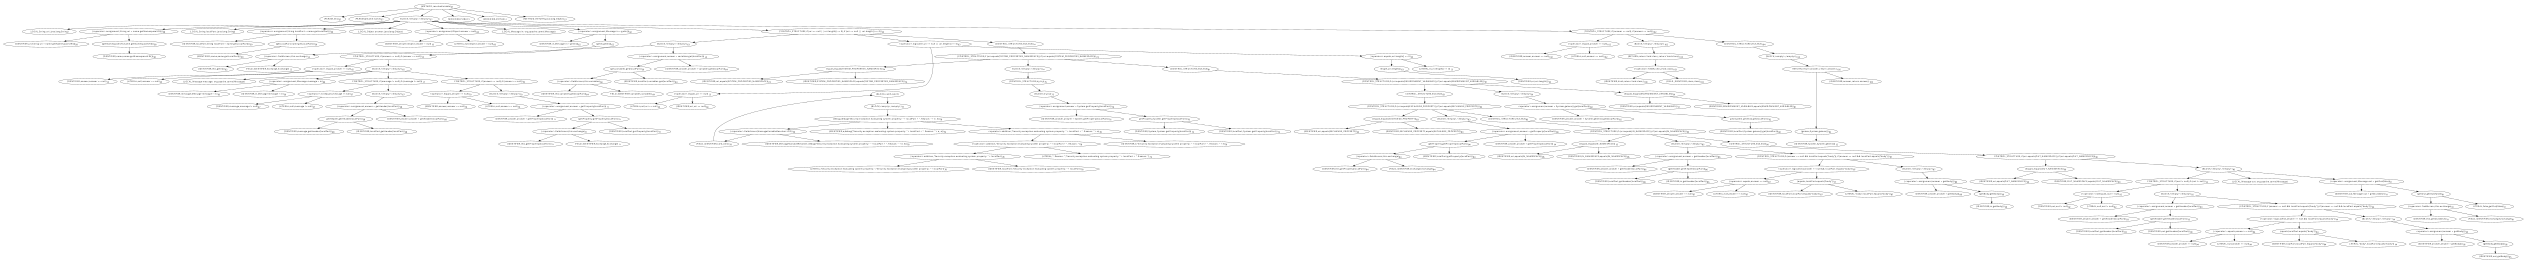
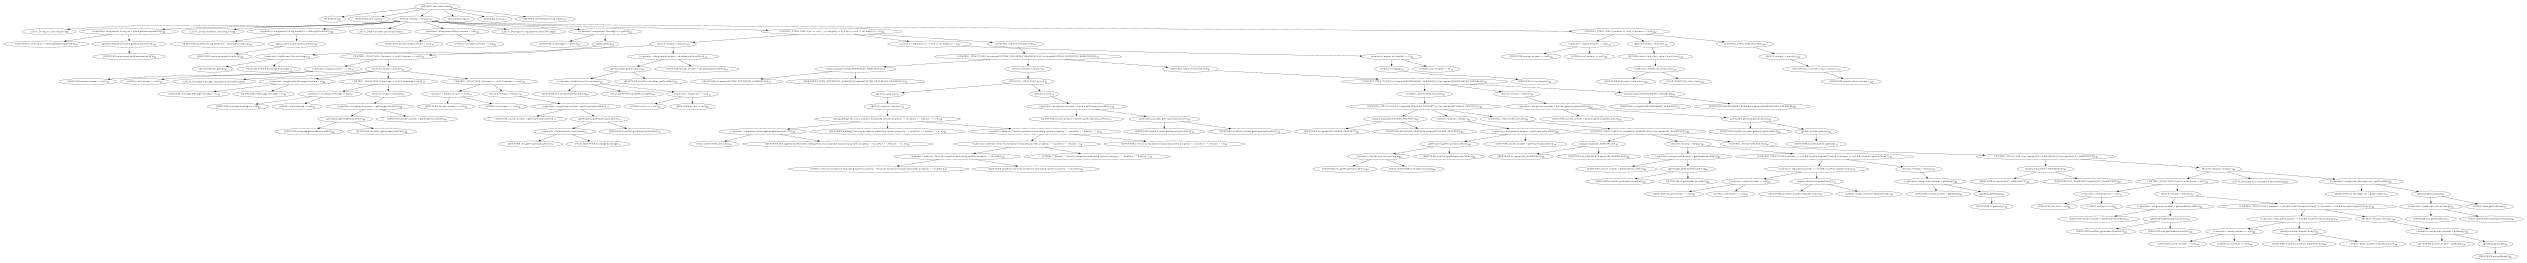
edge "(<operator>.logicalOr,uri == null || uri.length() == 0)" -> "(<operator>.equals,uri == null)": now "(<operator>.fieldAccess,this.variables)" -> "(<operator>.equals,uri == null)"
edge "(RETURN,return answer;,return answer;)" -> "(getenv,System.getenv())": now "(get,System.getenv().get(localPart))" -> "(getenv,System.getenv())"
edge "(FIELD_IDENTIFIER,LOG,LOG)" -> "(BLOCK,catch,catch)": now "(CONTROL_STRUCTURE,try,try)" -> "(BLOCK,catch,catch)"
